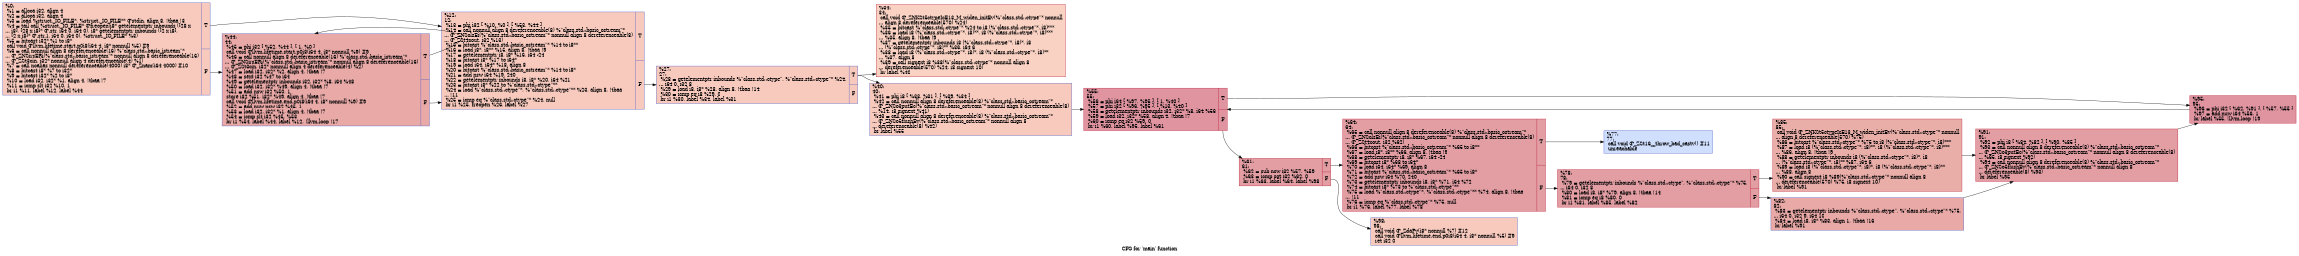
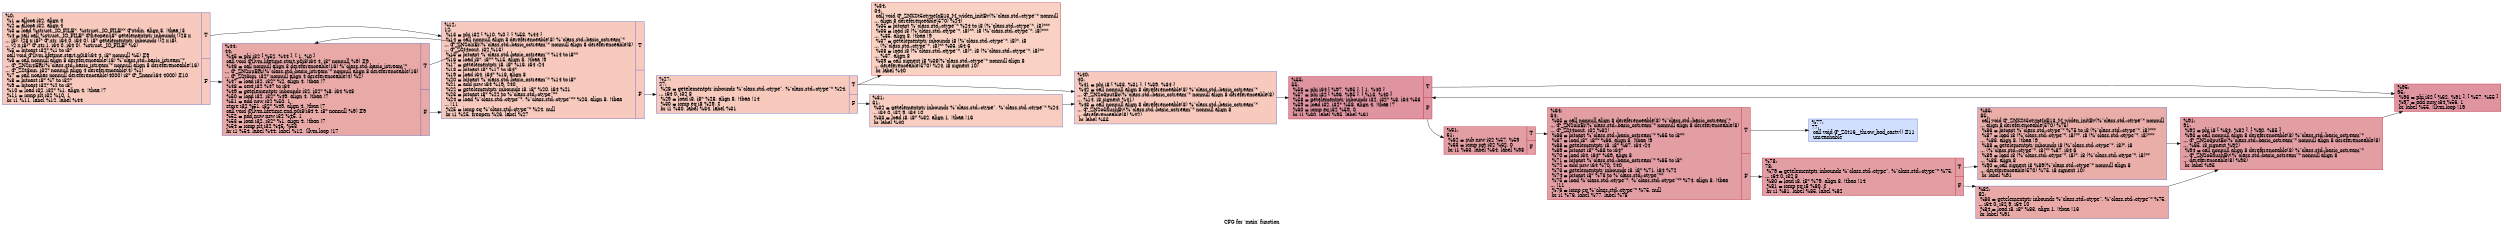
node "%31:": added
node "%85:": color #b70d28ff -> #3d50c3ff
node "%98:": removed
